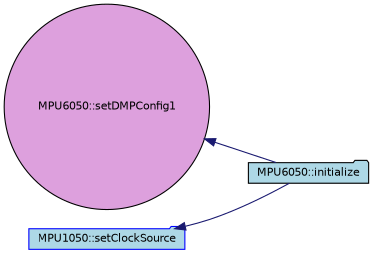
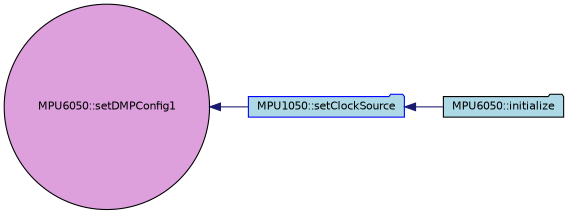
edge "MPU6050::initialize" -> "MPU6050::setDMPConfig1": now "MPU1050::setClockSource" -> "MPU6050::setDMPConfig1"
